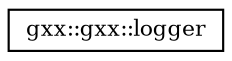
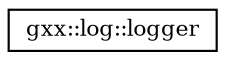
node "gxx::gxx::logger": label "gxx::gxx::logger" -> "gxx::log::logger"
